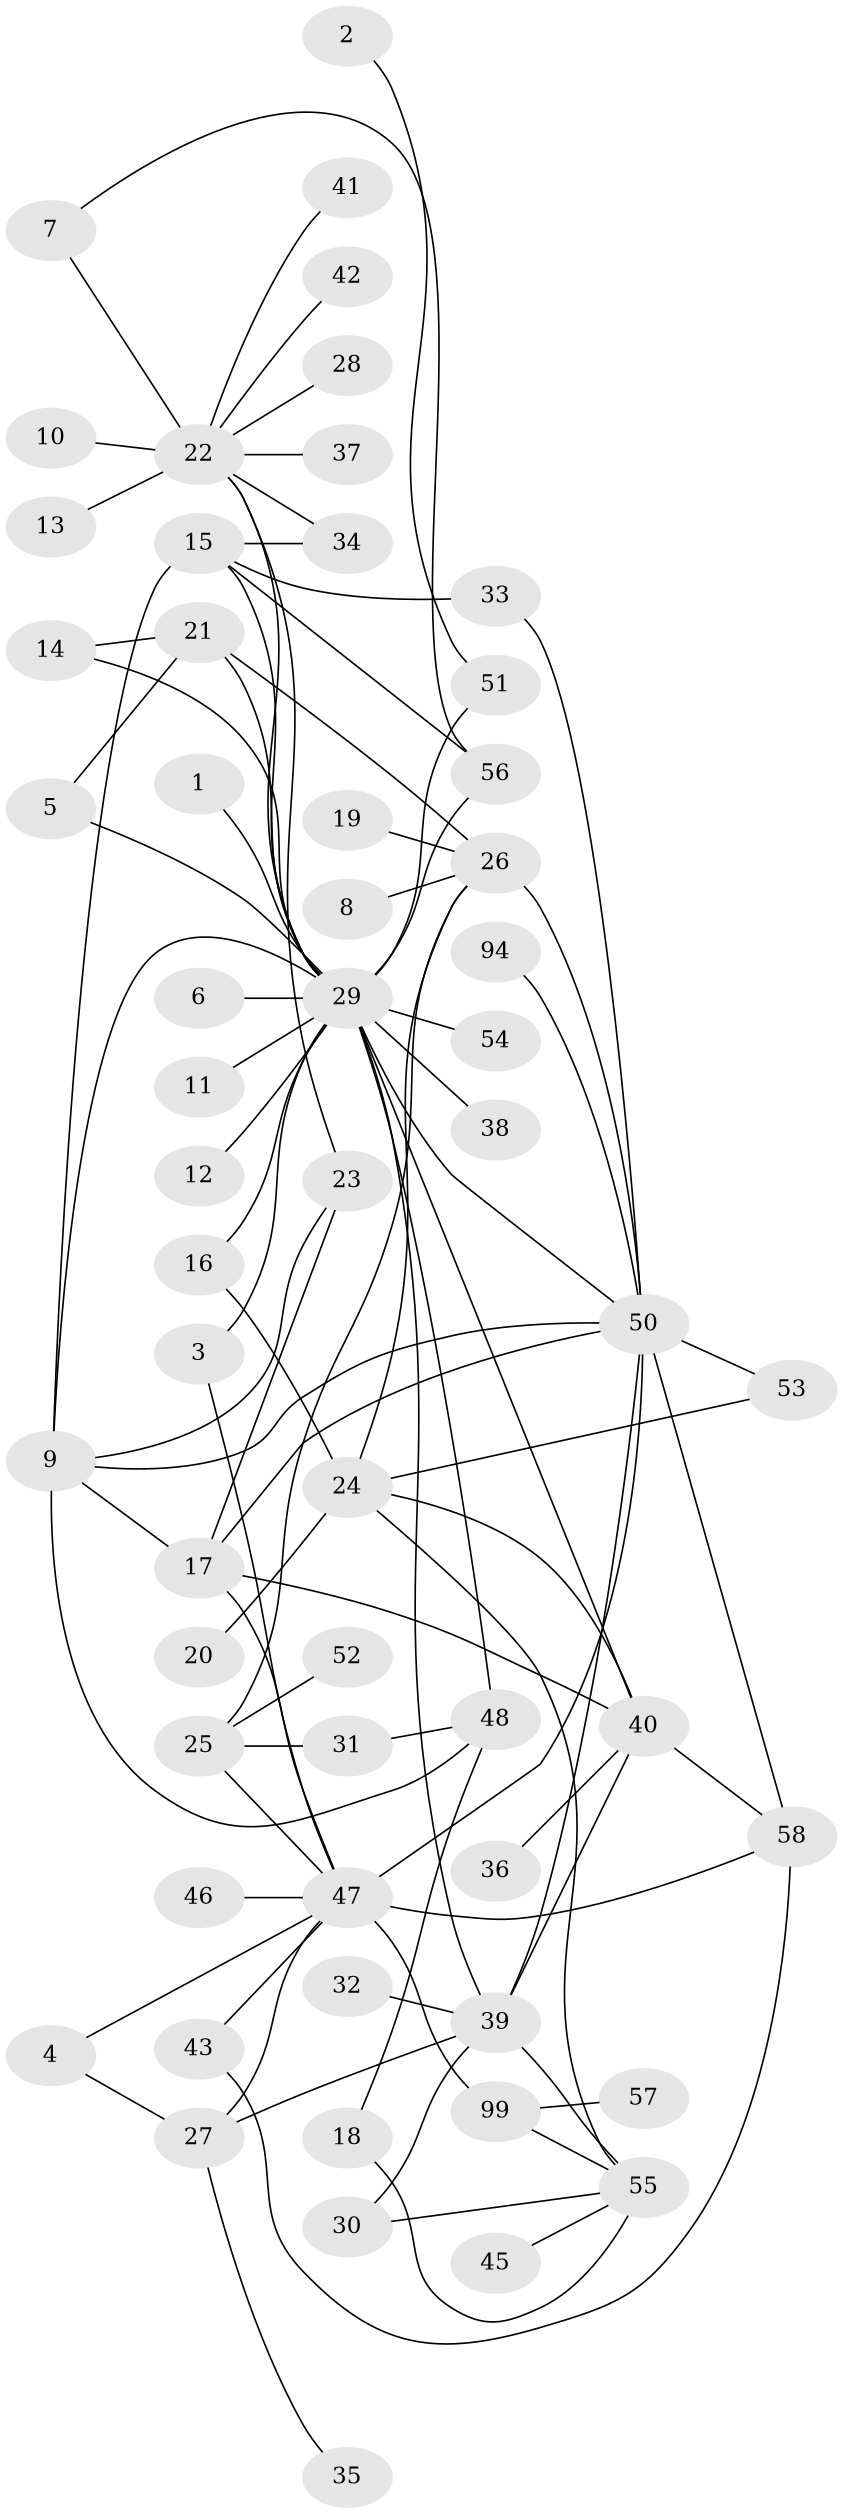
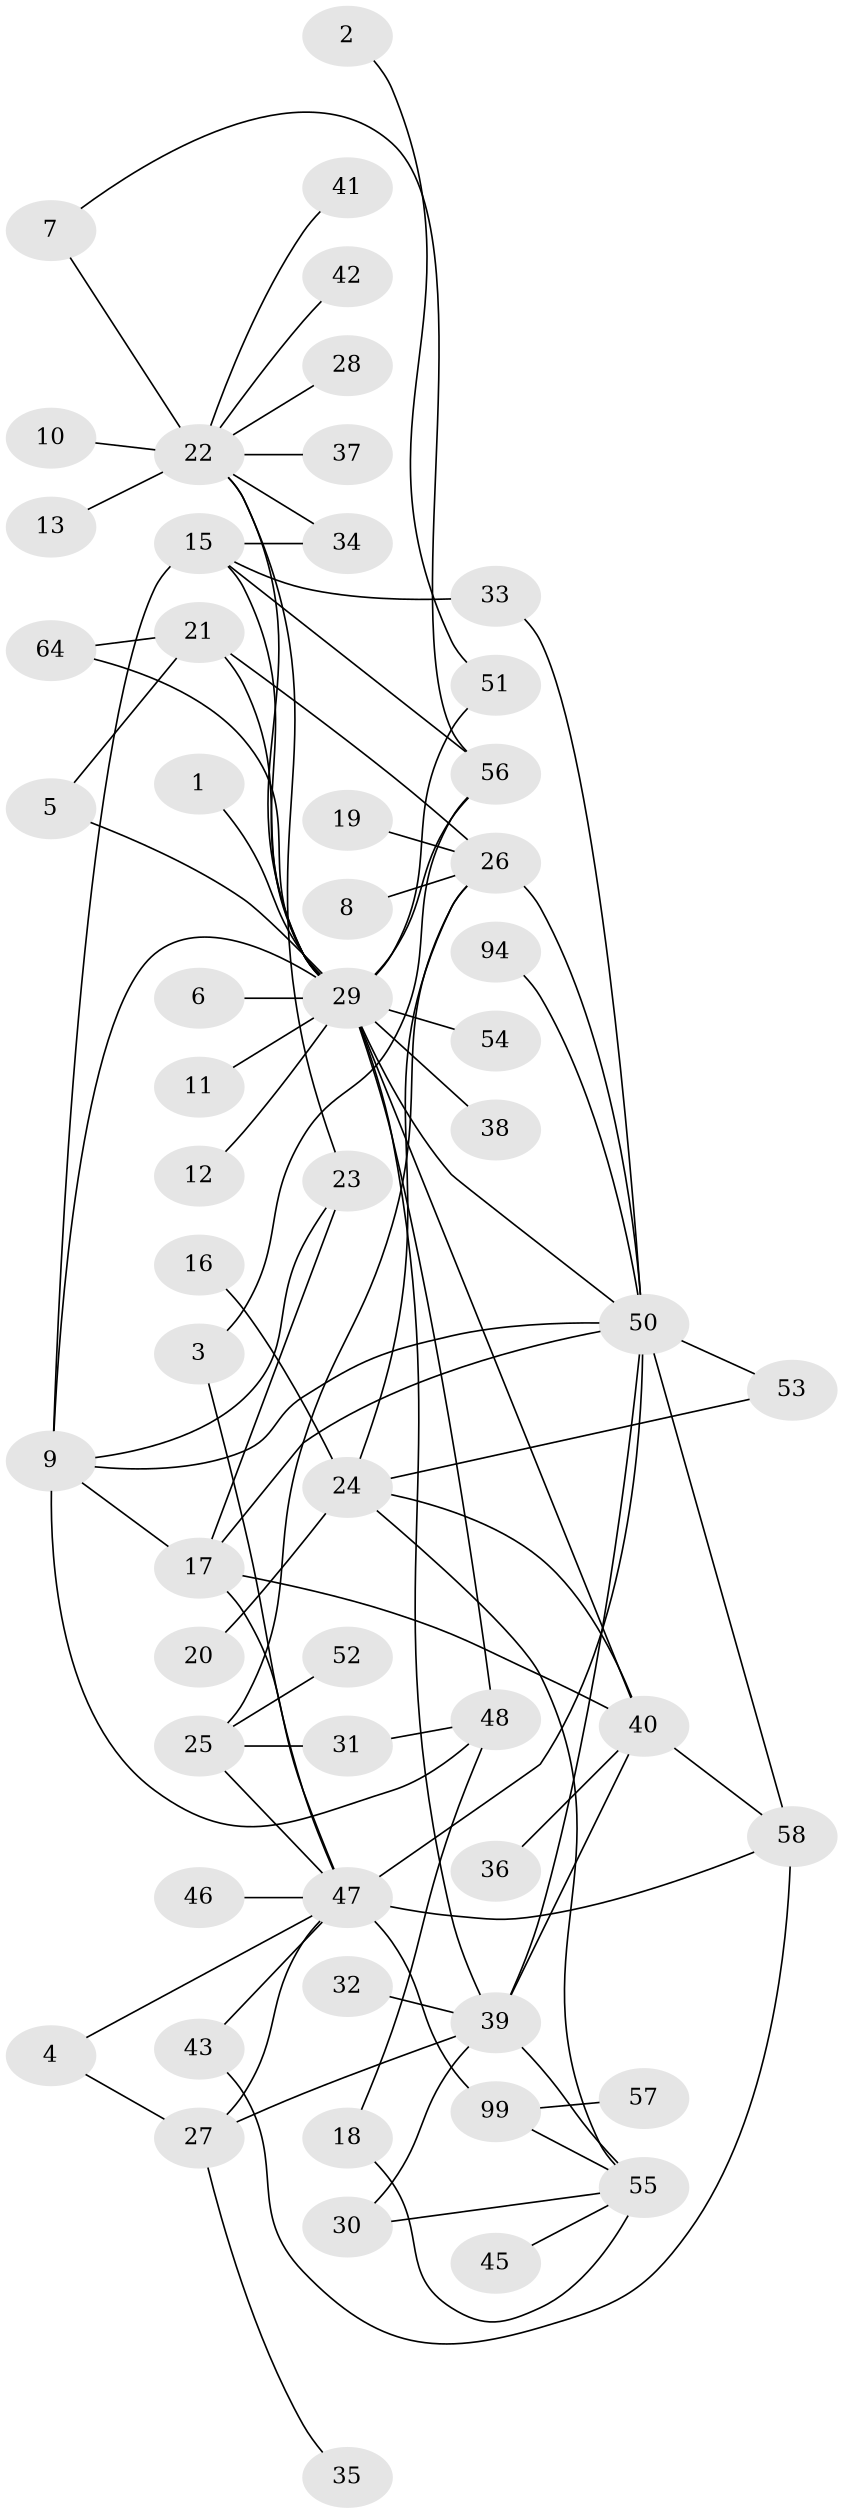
node "14": label "14" -> "64"
edge "29" -- "16": removed
edge "29" -- "3": now "56" -- "3"
